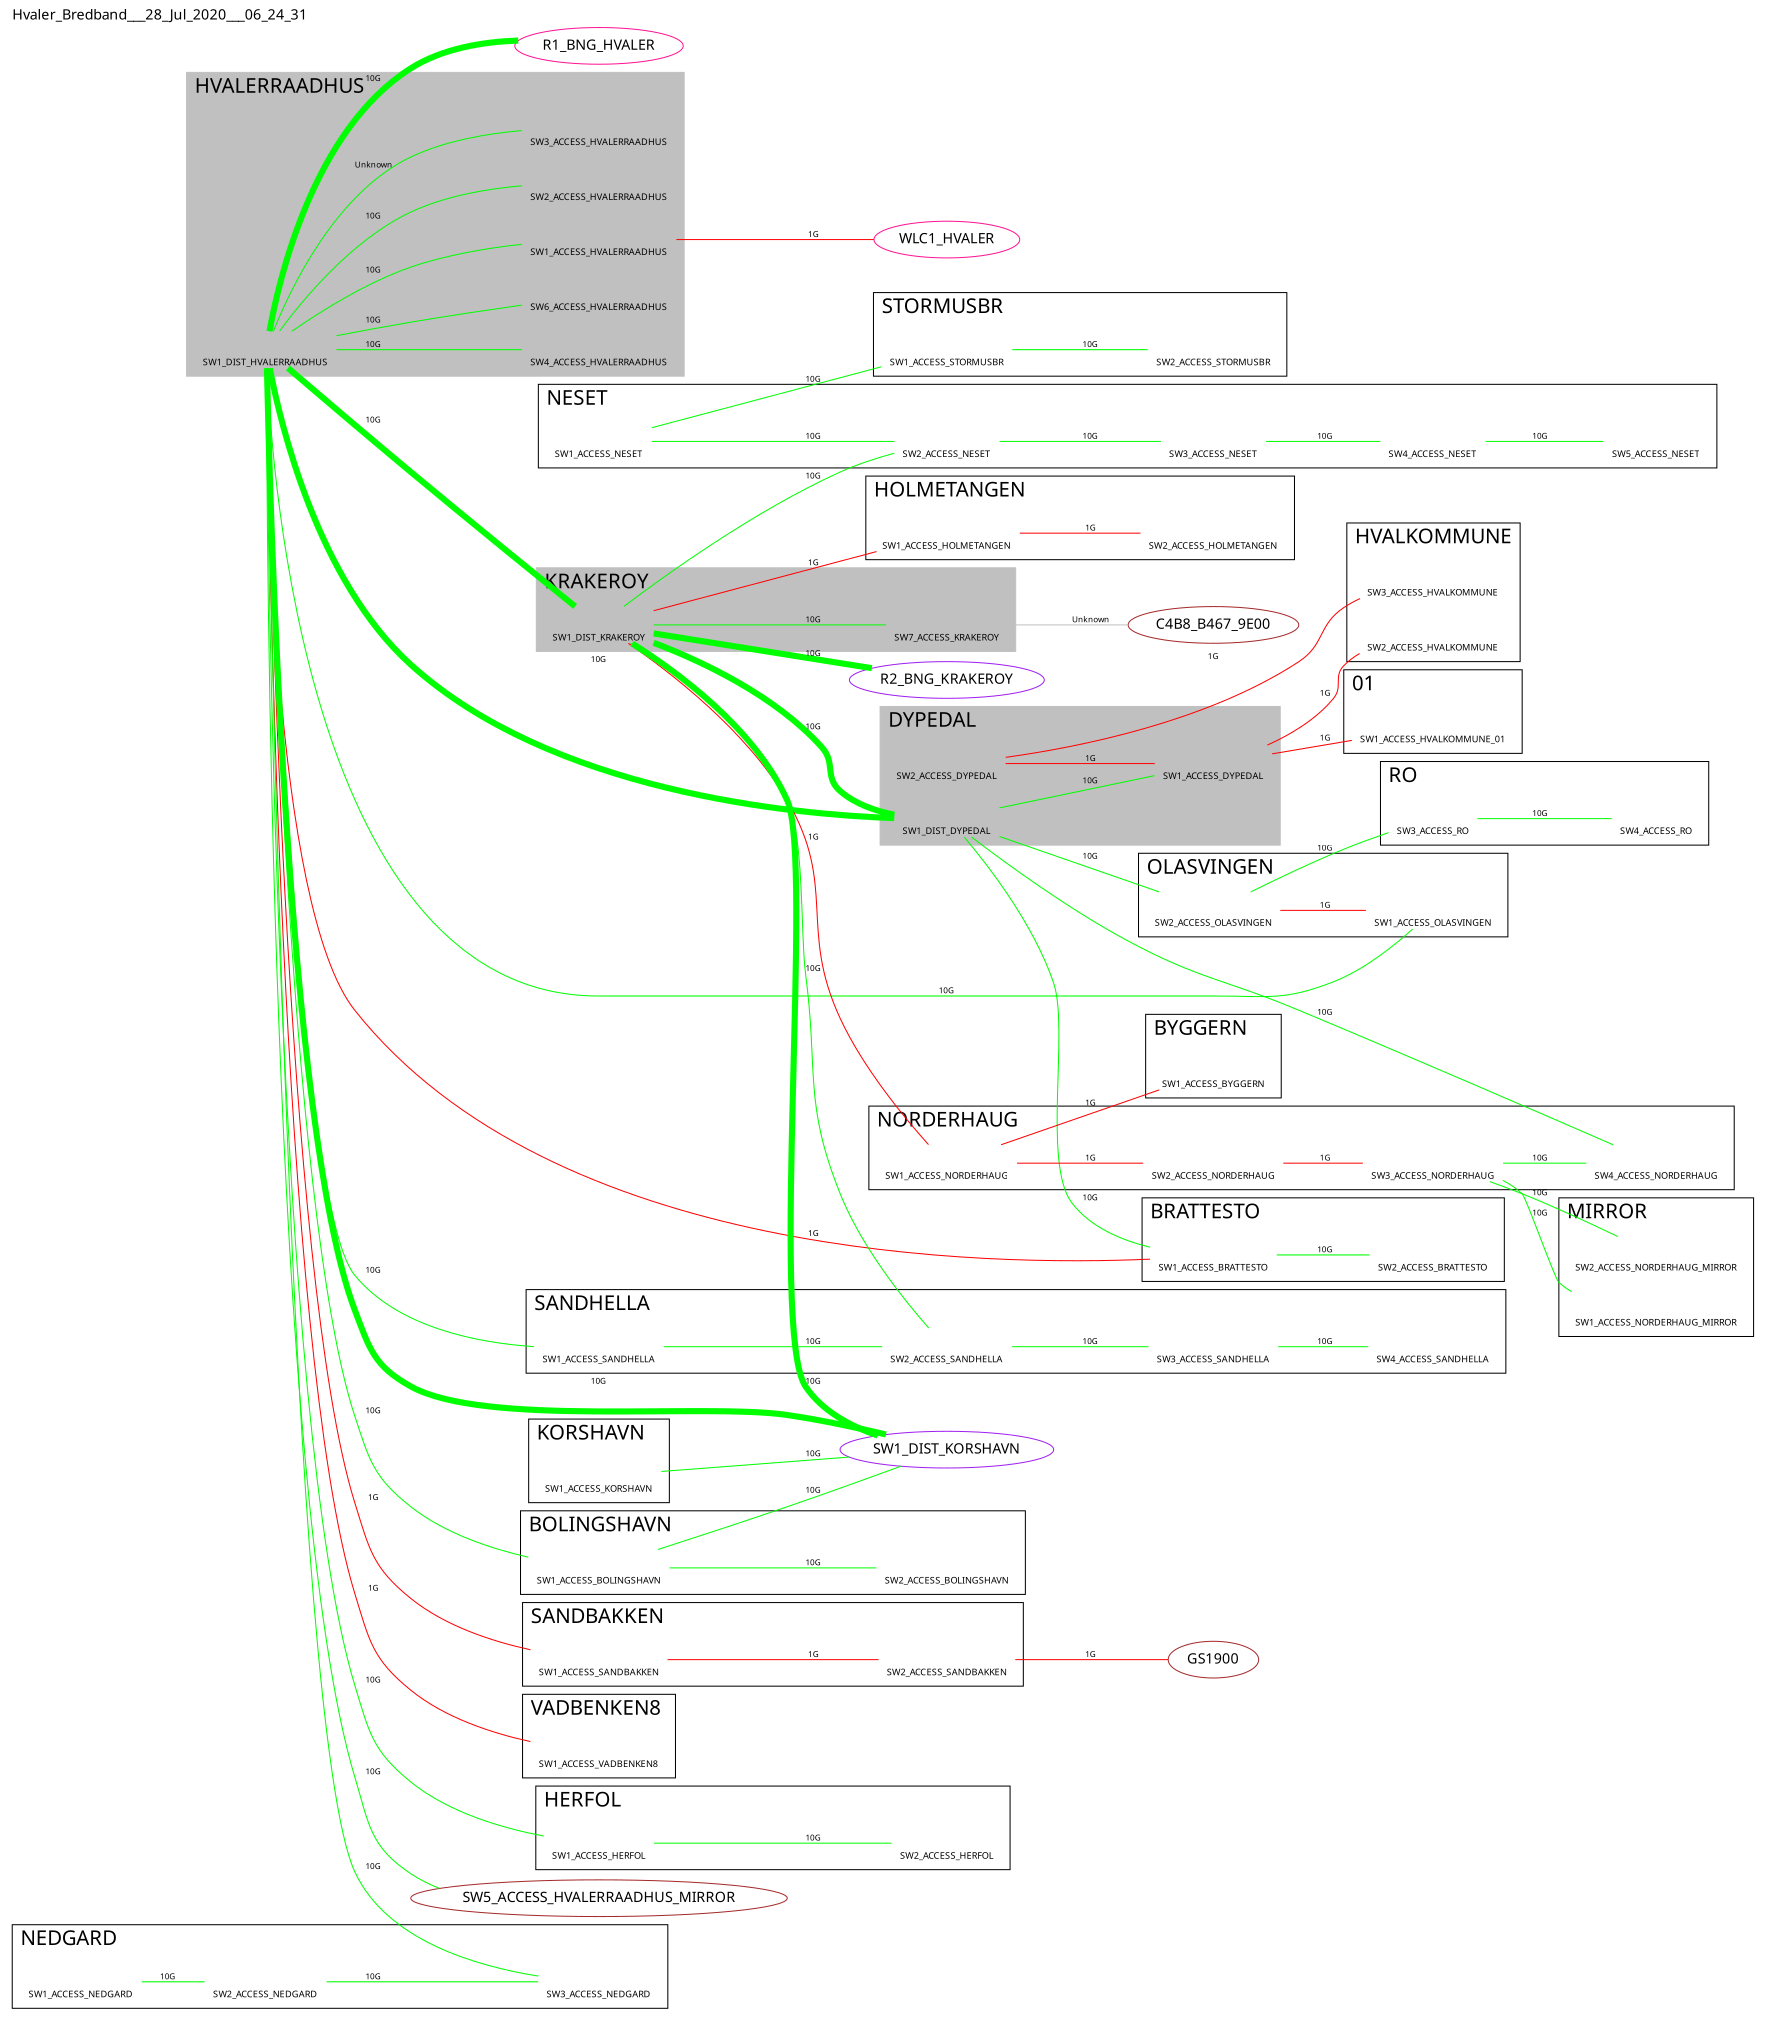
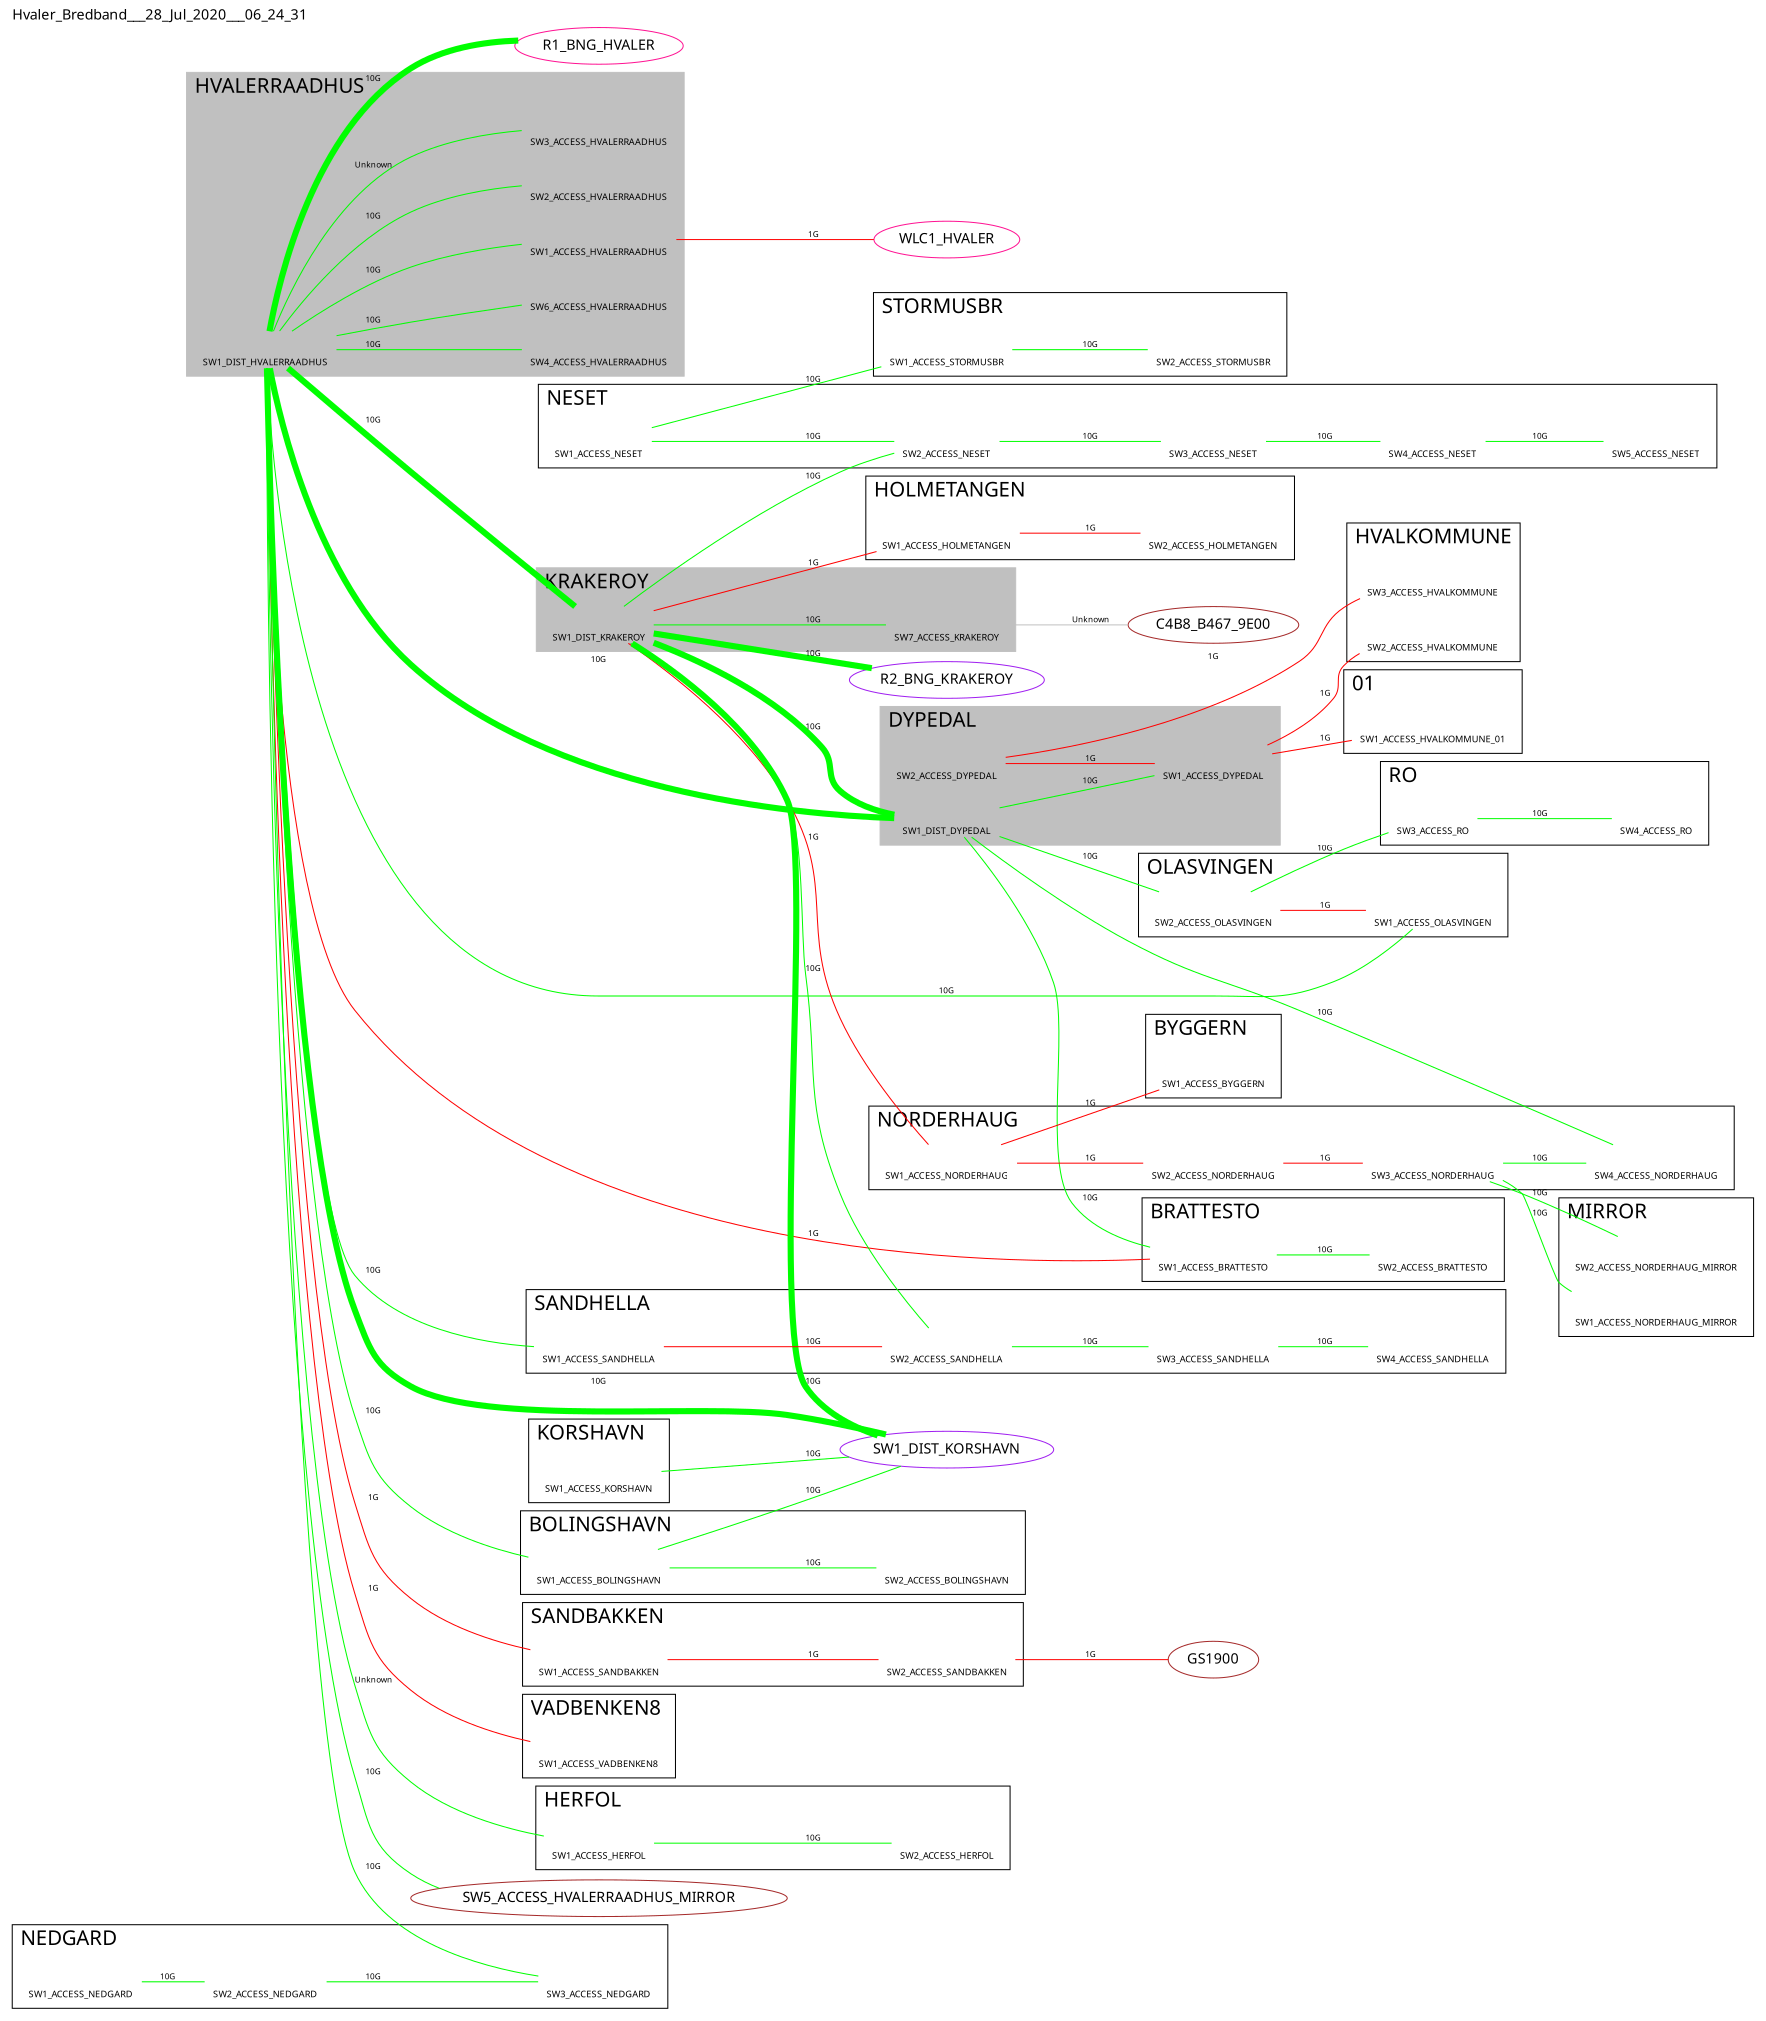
edge "SW1_ACCESS_SANDHELLA" -- "SW2_ACCESS_SANDHELLA": color green -> red
edge "SW1_DIST_HVALERRAADHUS" -- "SW1_ACCESS_HERFOL": label "10G" -> "Unknown"
